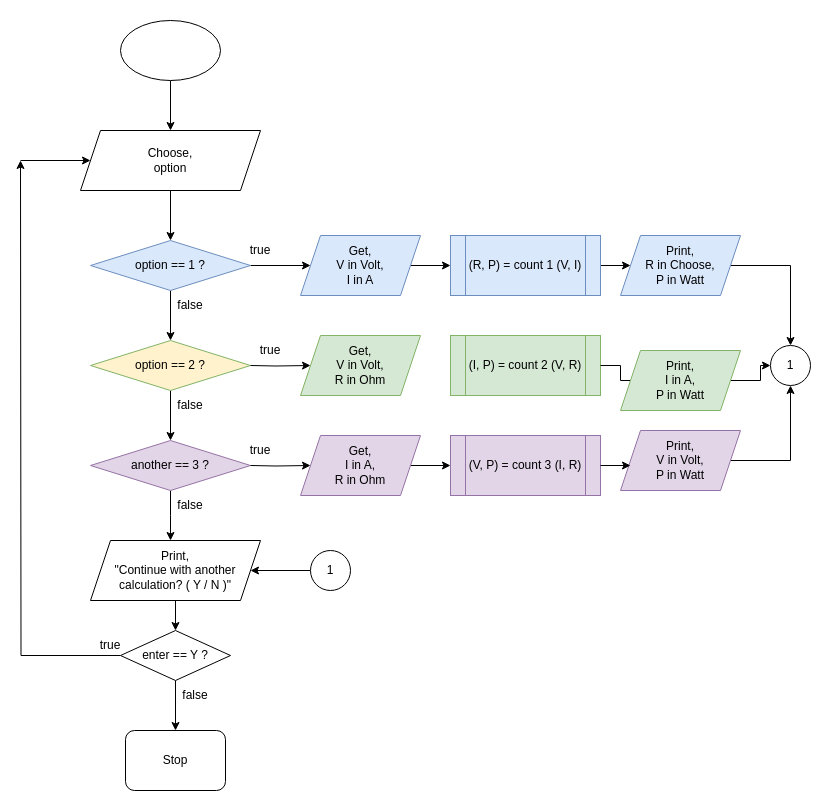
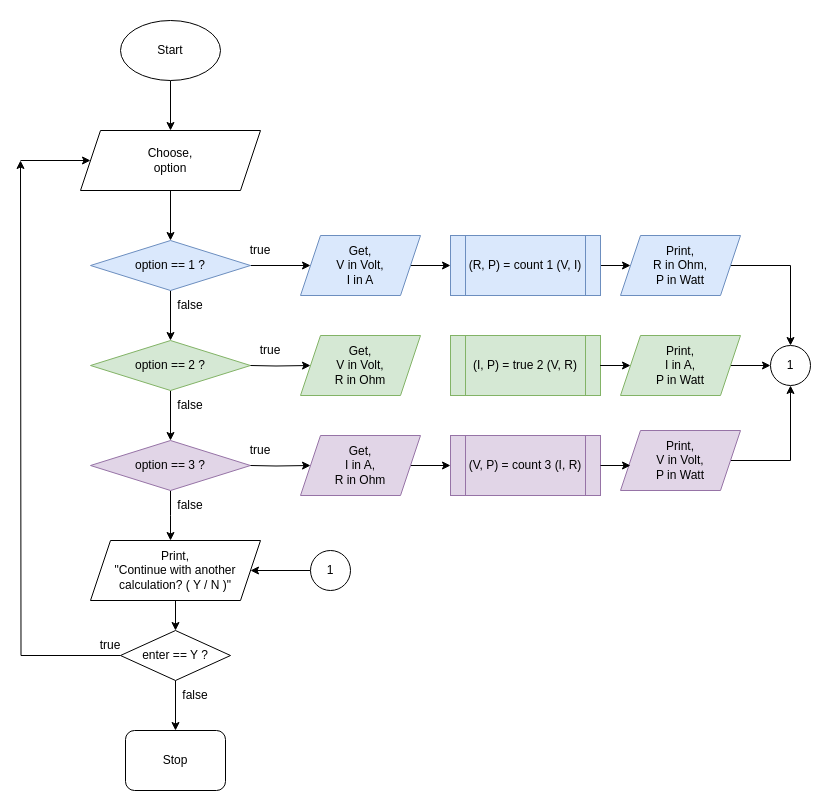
node "Start": added
node "Print, R in Choose, P in Watt": label "Print, R in Choose, P in Watt" -> "Print, R in Ohm, P in Watt"
node "option == 2 ?": fillcolor #fff2cc -> #d5e8d4
node "(I, P) = count 2 (V, R)": label "(I, P) = count 2 (V, R)" -> "(I, P) = true 2 (V, R)"
node "Print, I in A, P in Watt": moved (681, 381) -> (681, 366)
node "another == 3 ?": label "another == 3 ?" -> "option == 3 ?"
